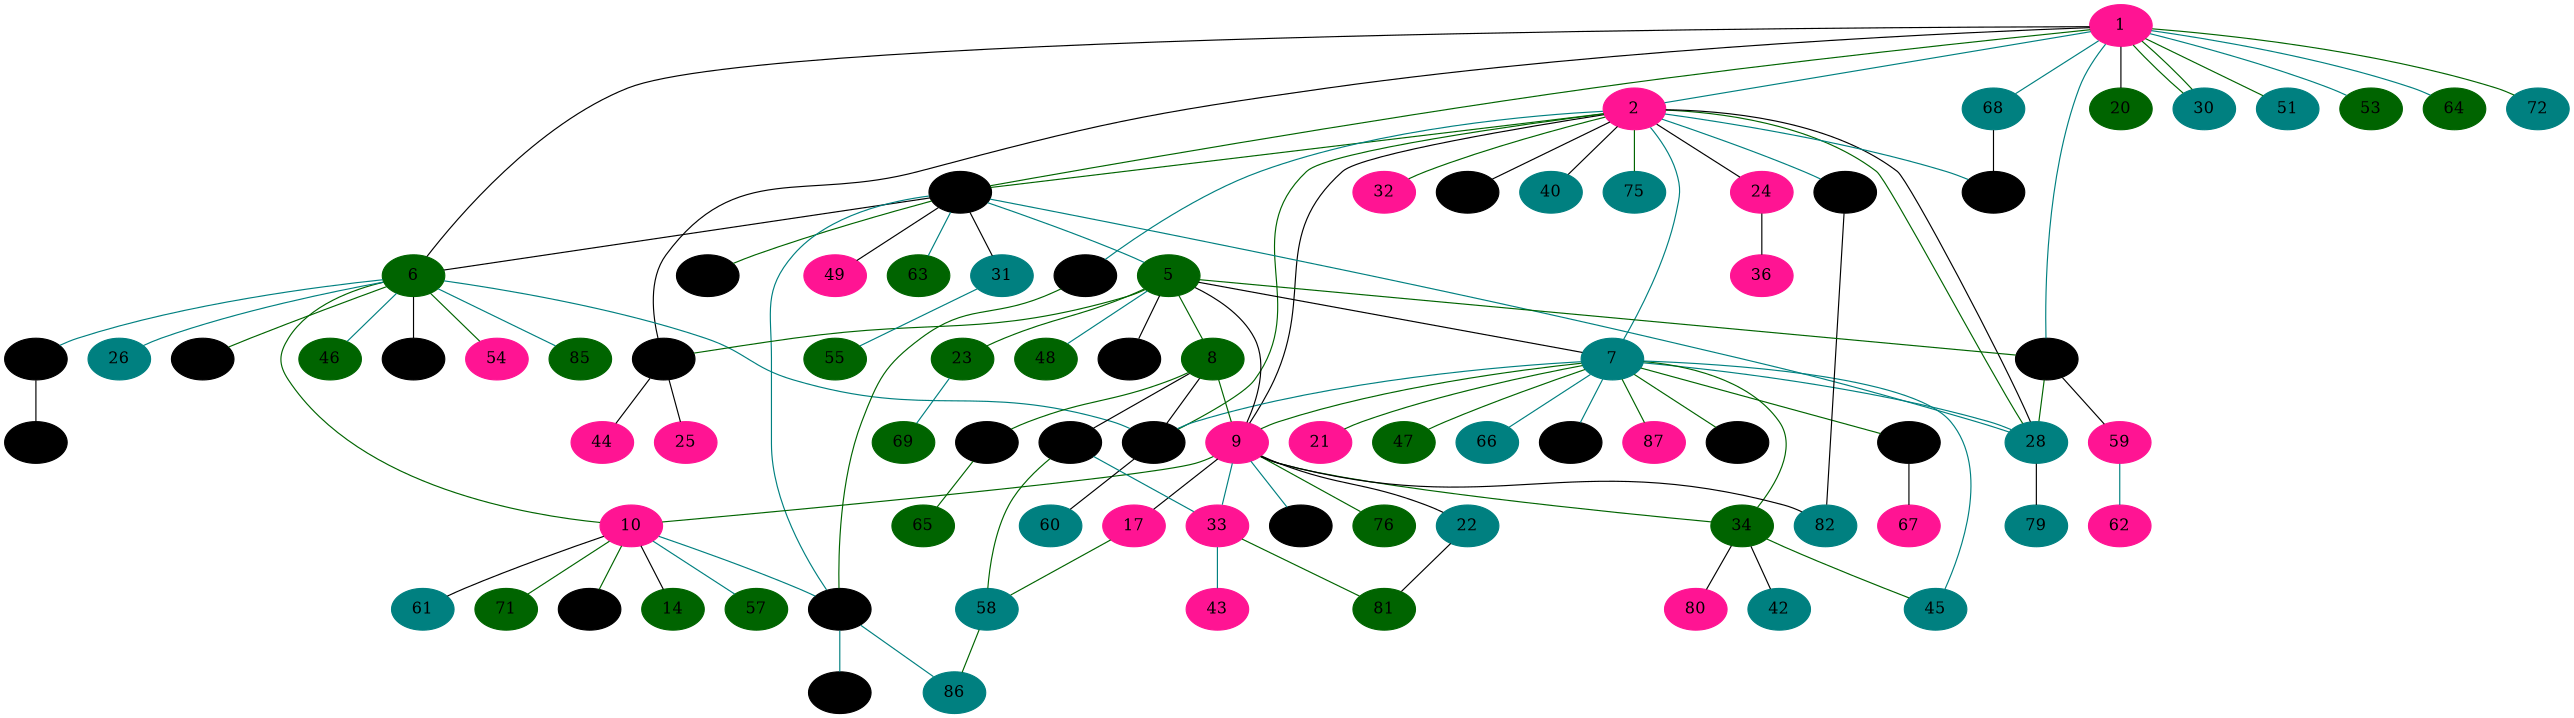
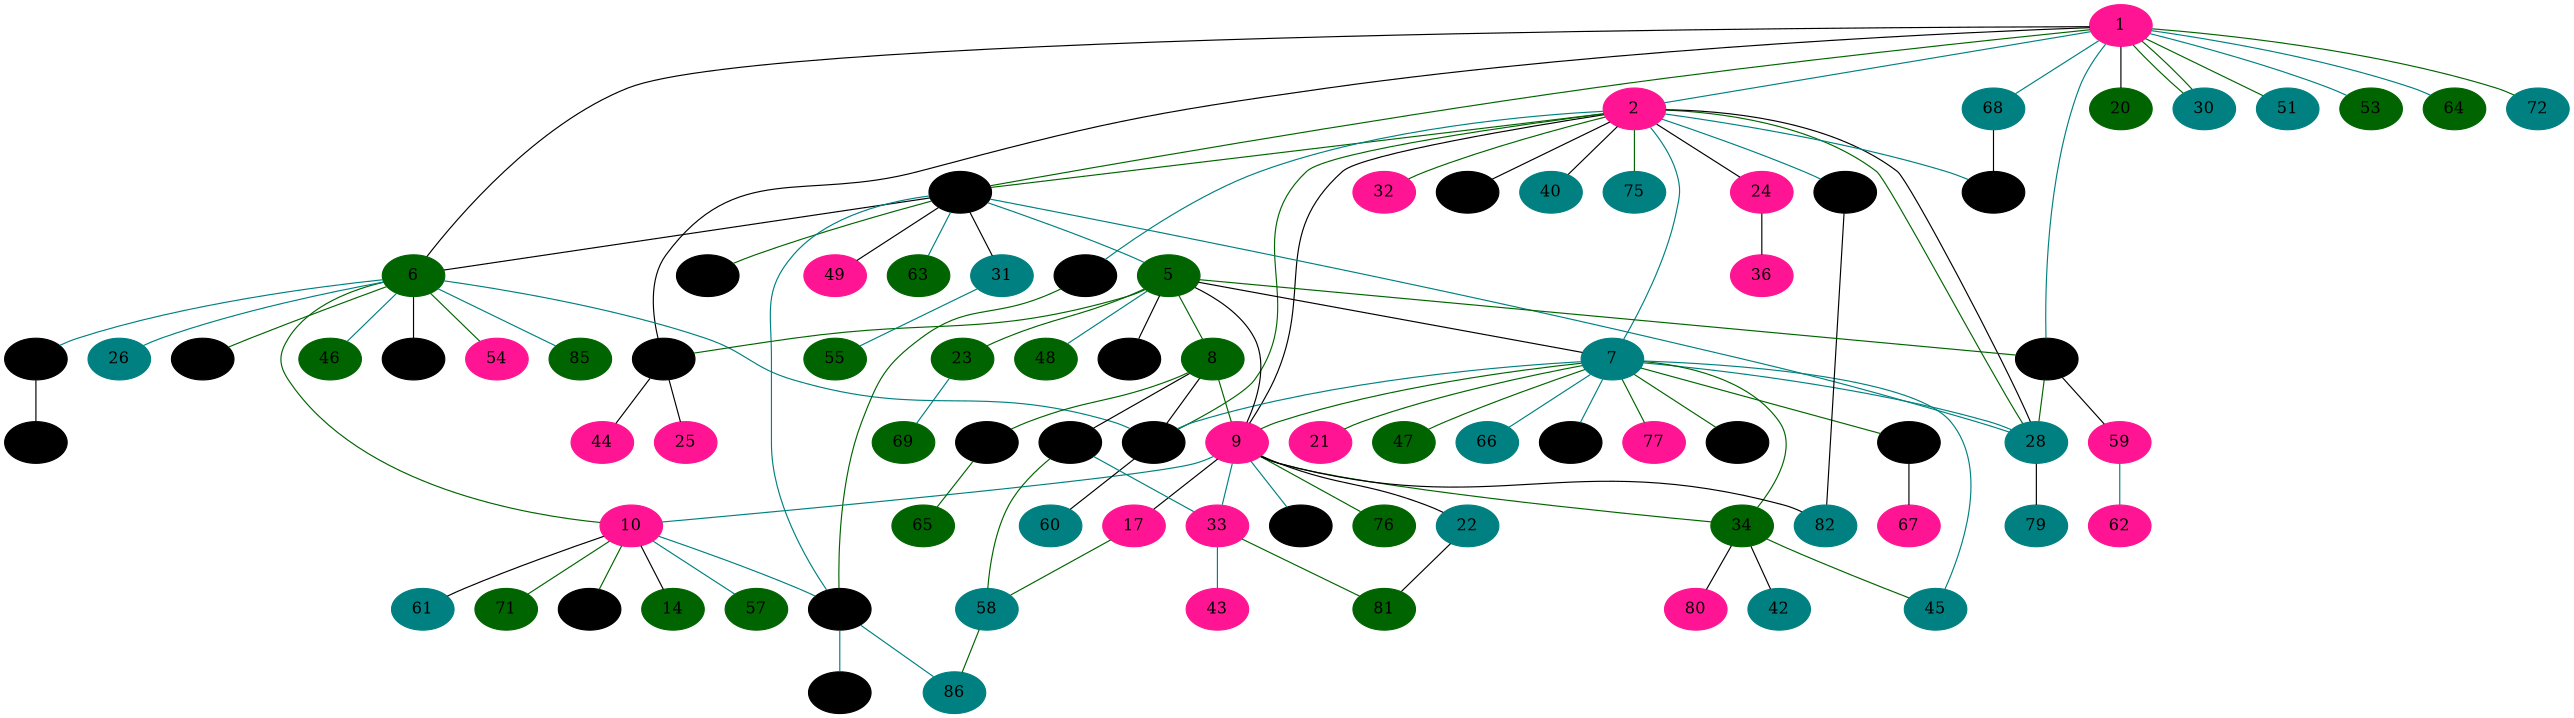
node "87": label "87" -> "77"
edge "9" -- "10": color darkgreen -> teal
